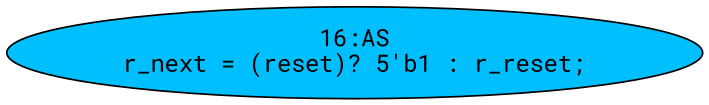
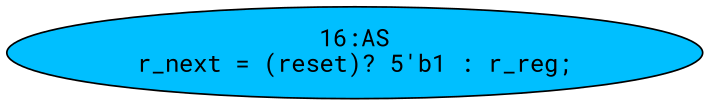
node "16:AS r_next = (reset)? 5'b1 : r_reset;": label "16:AS r_next = (reset)? 5'b1 : r_reset;" -> "16:AS r_next = (reset)? 5'b1 : r_reg;"
